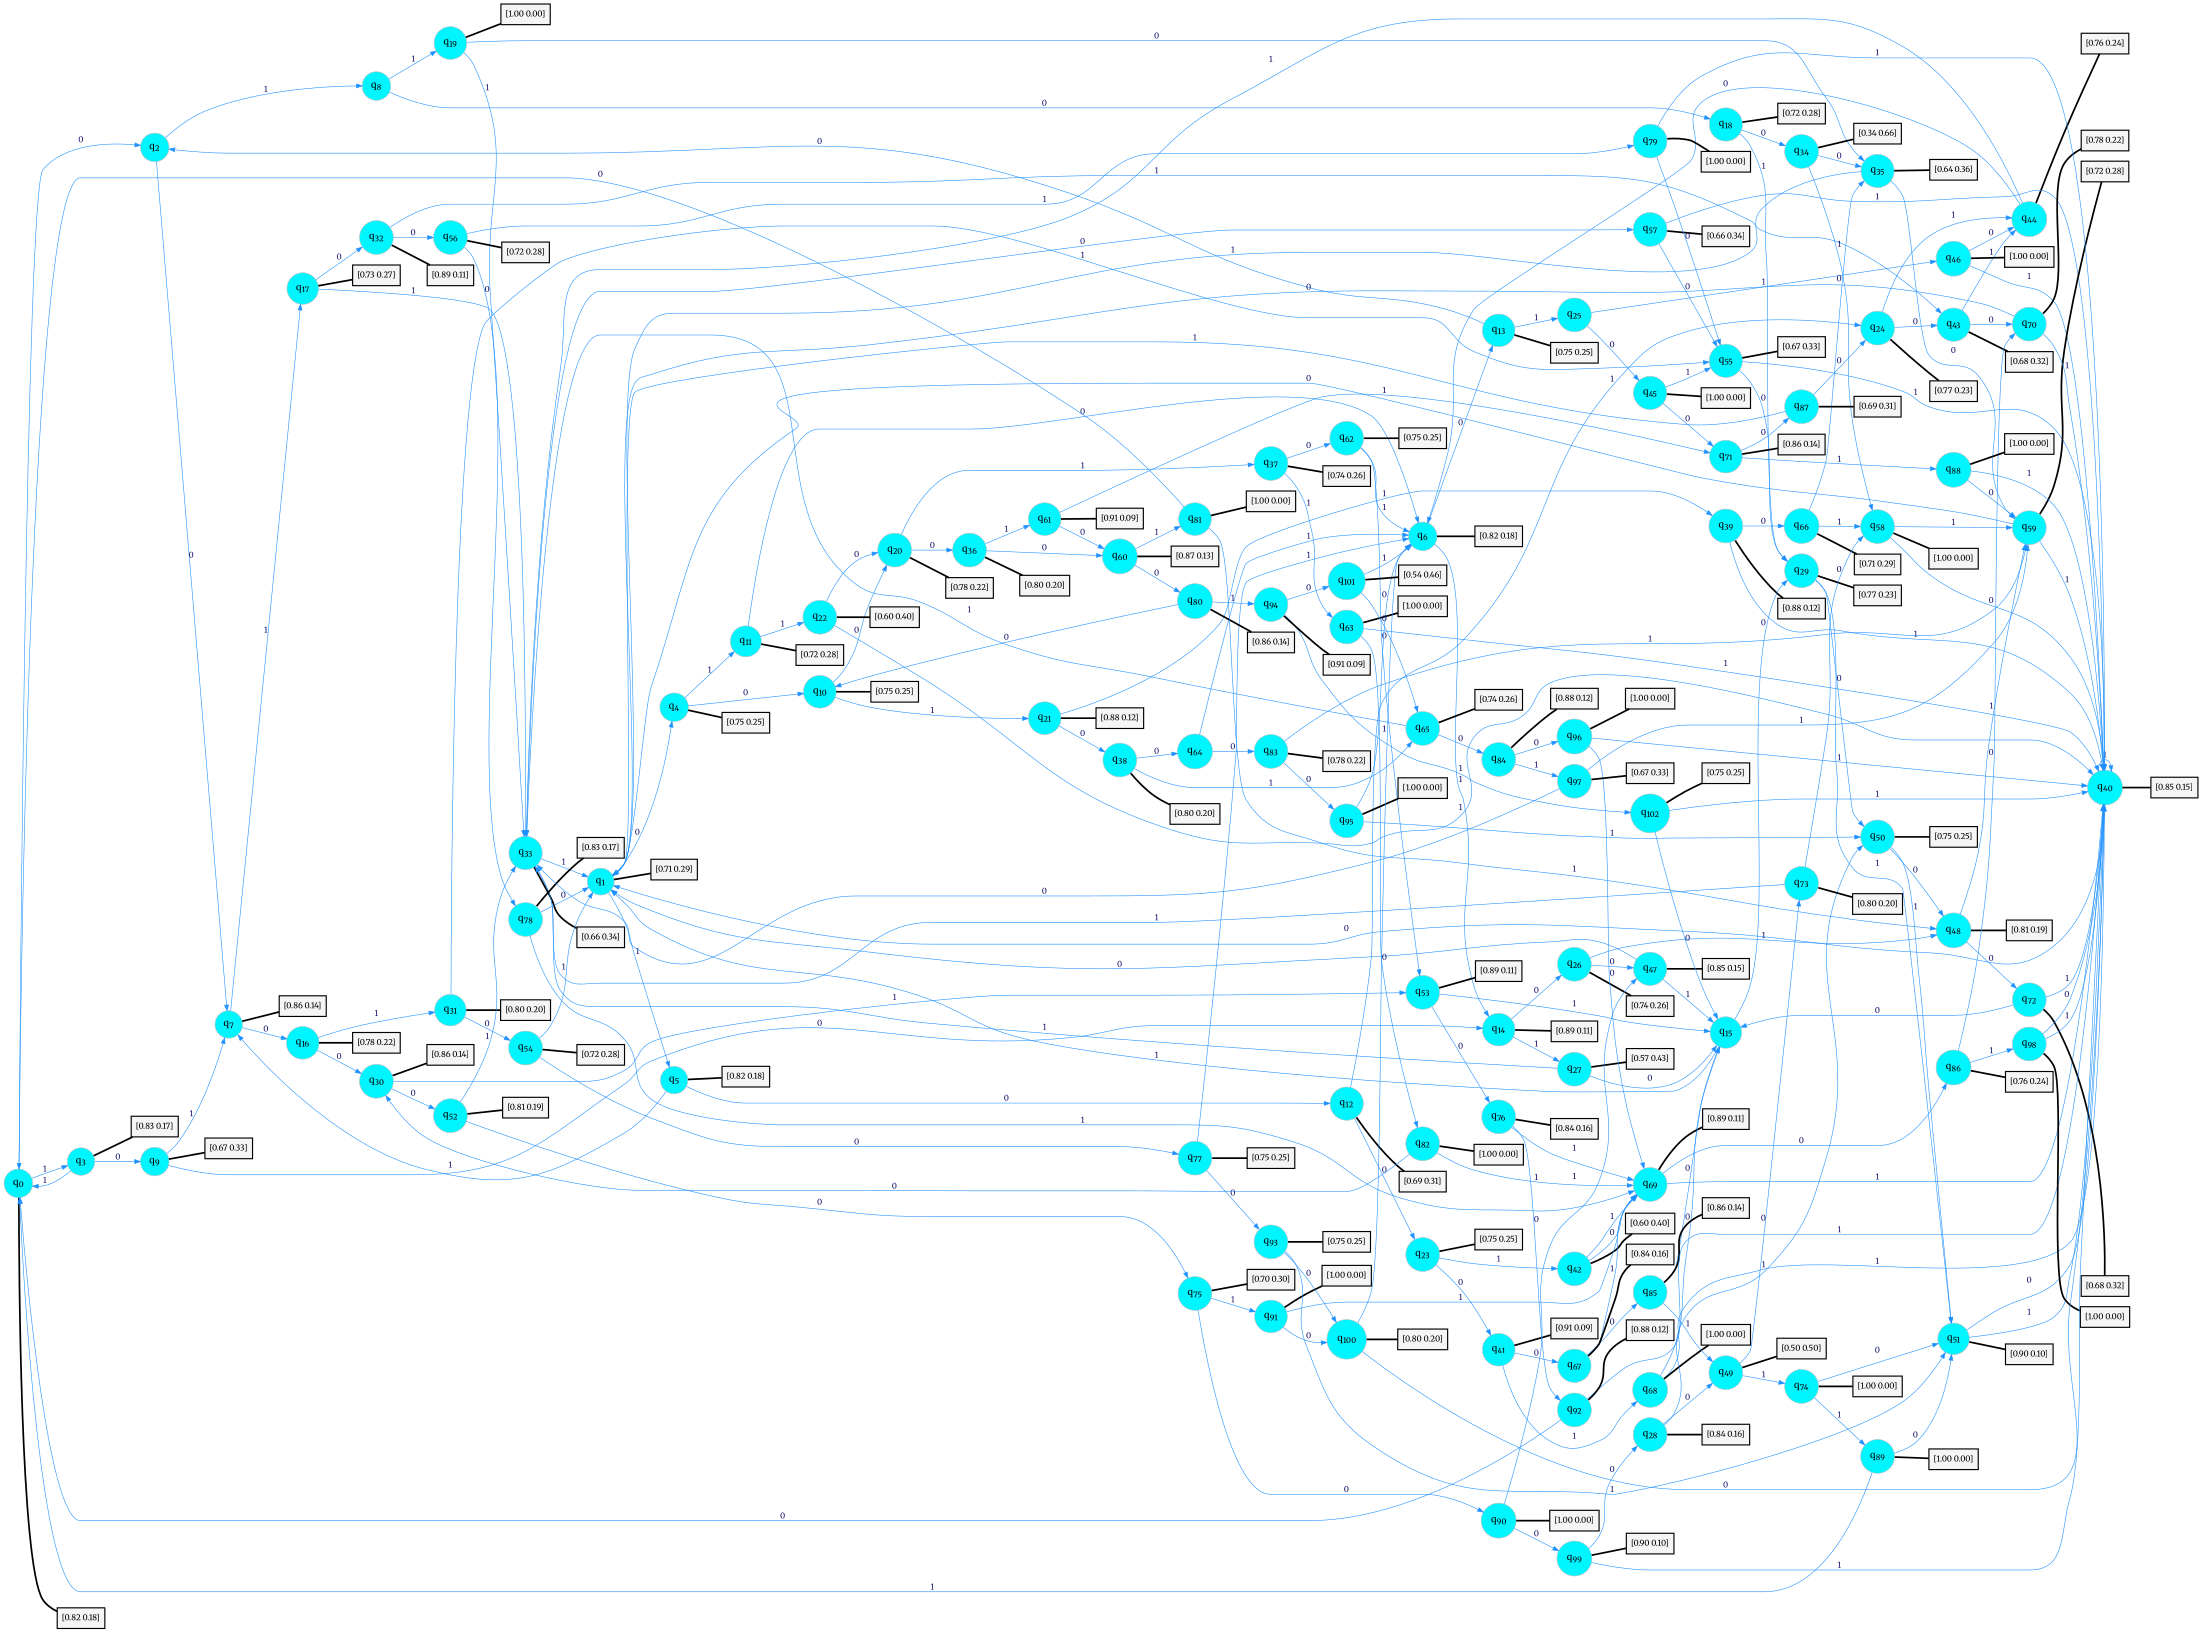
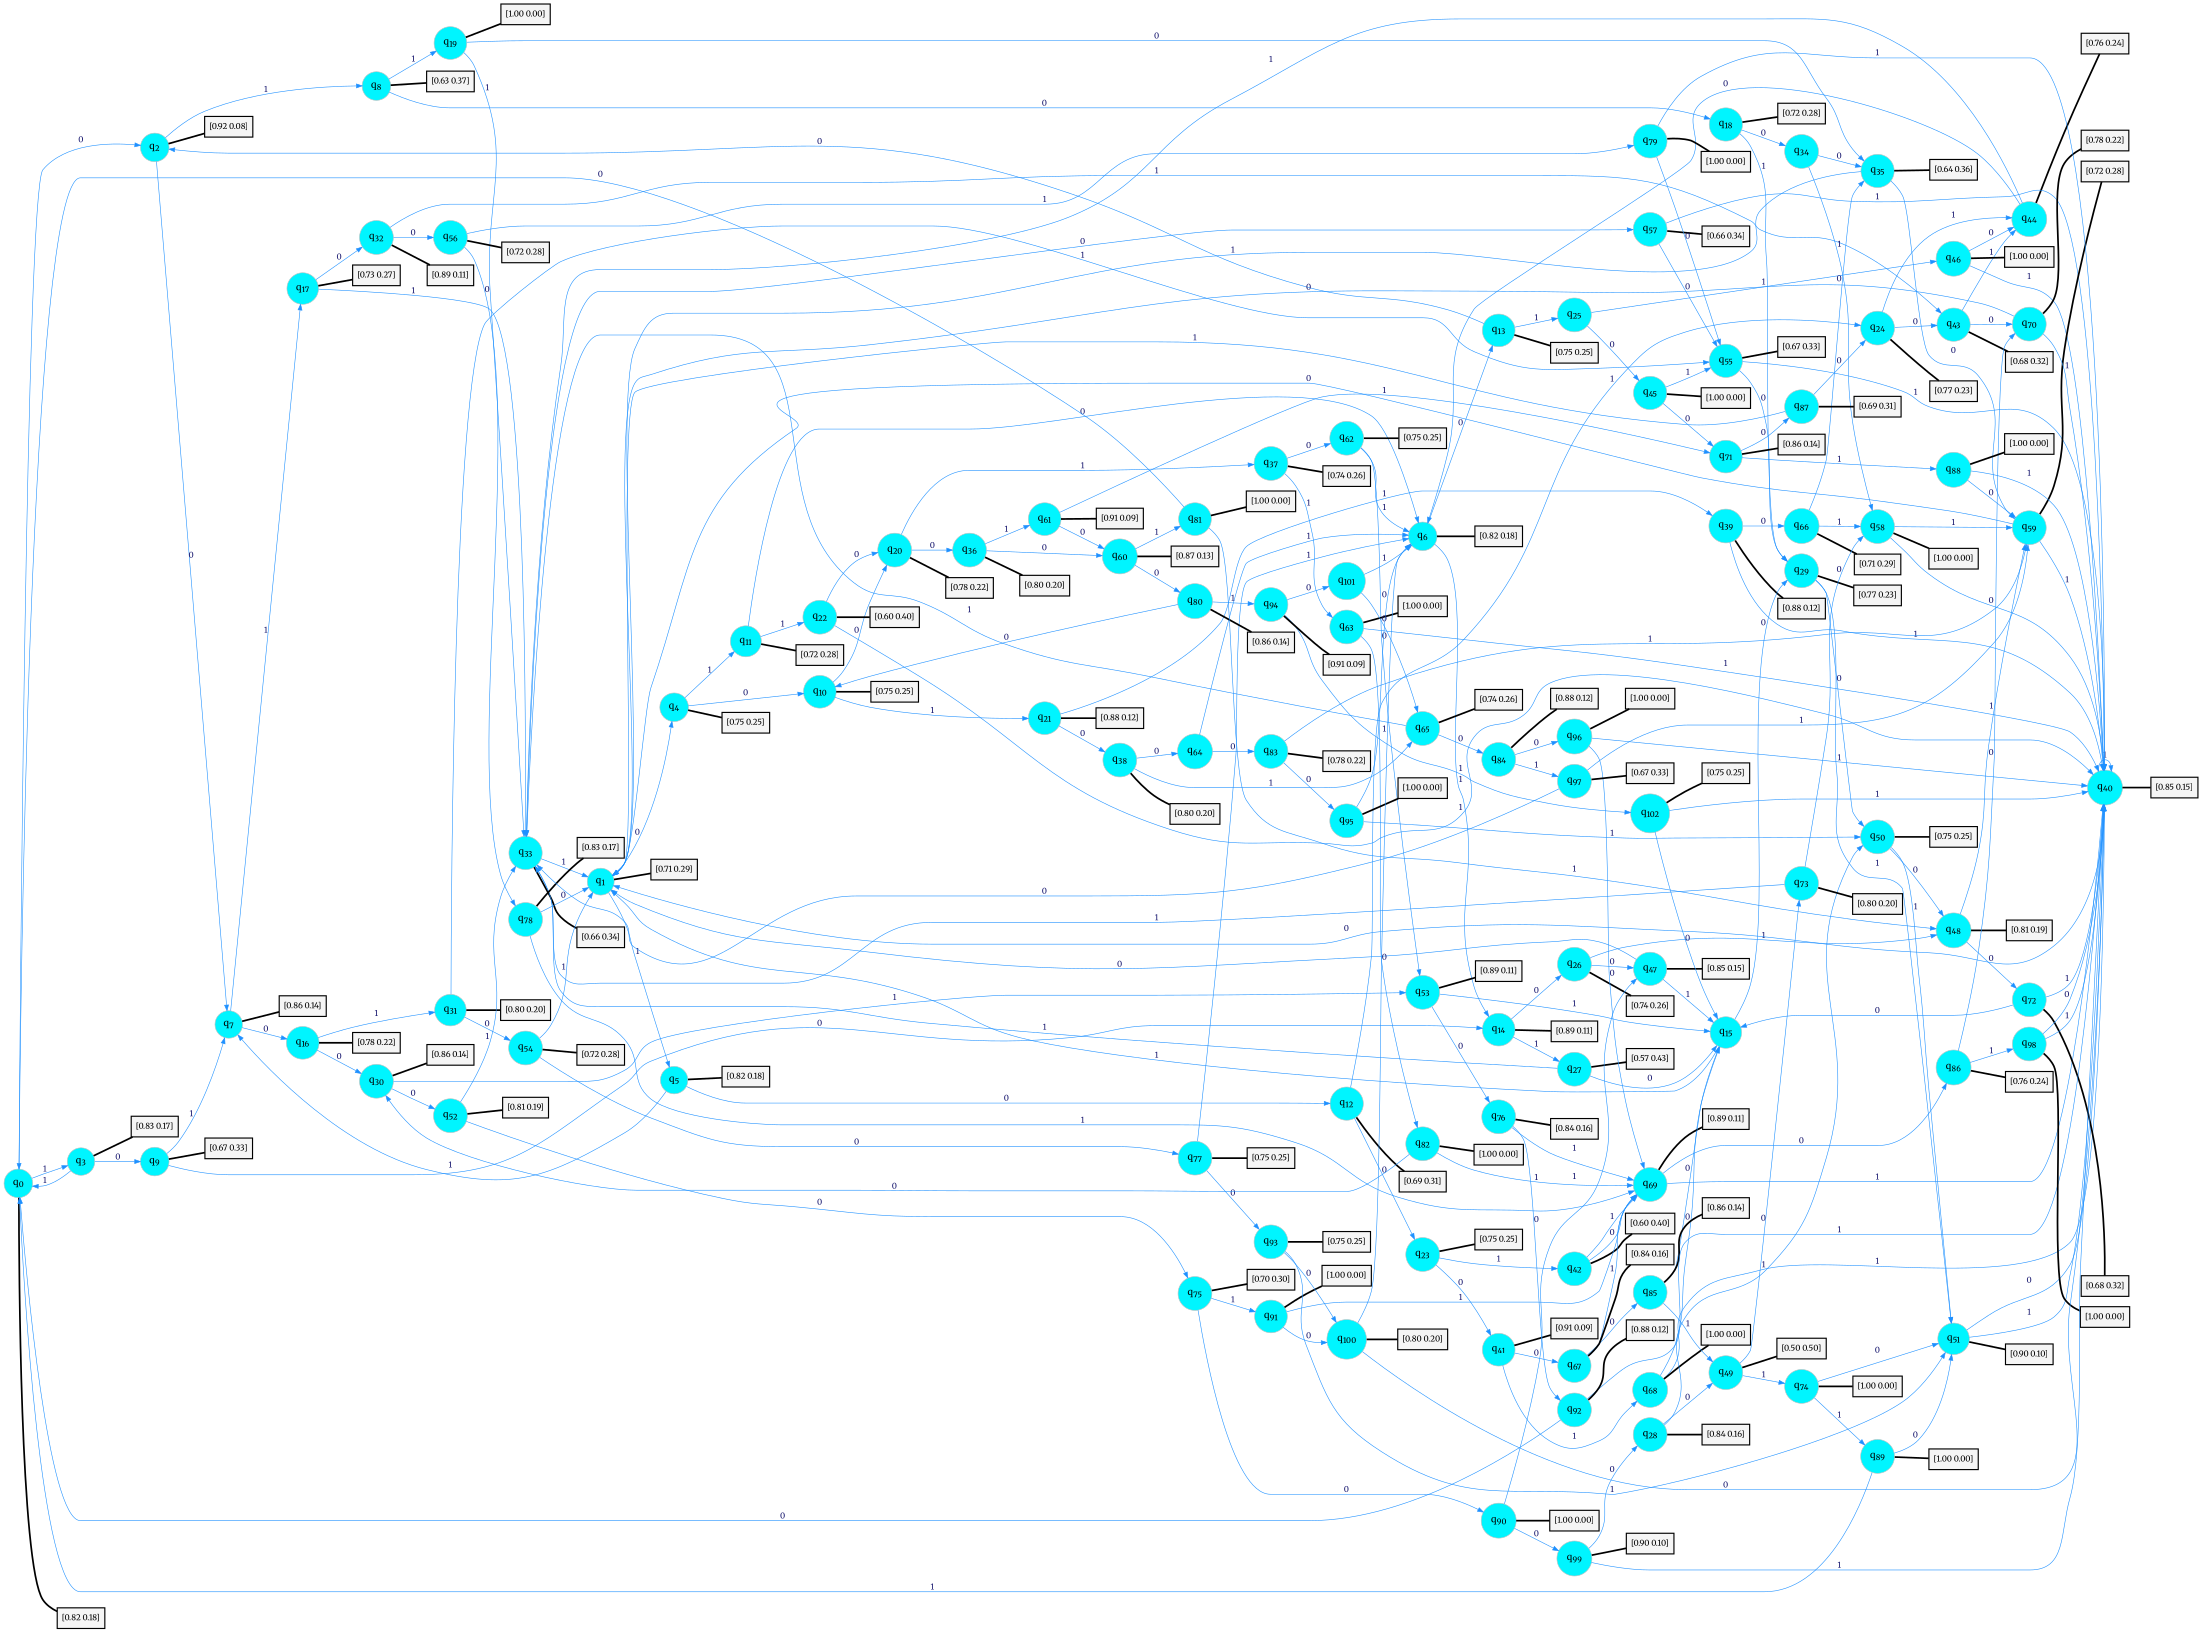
node "[0.63 0.37]": added
node "[0.92 0.08]": added
node "[0.34 0.66]": removed
node "[0.54 0.46]": removed
